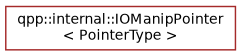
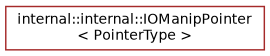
node "qpp::internal::IOManipPointer < PointerType >": label "qpp::internal::IOManipPointer < PointerType >" -> "internal::internal::IOManipPointer < PointerType >"
